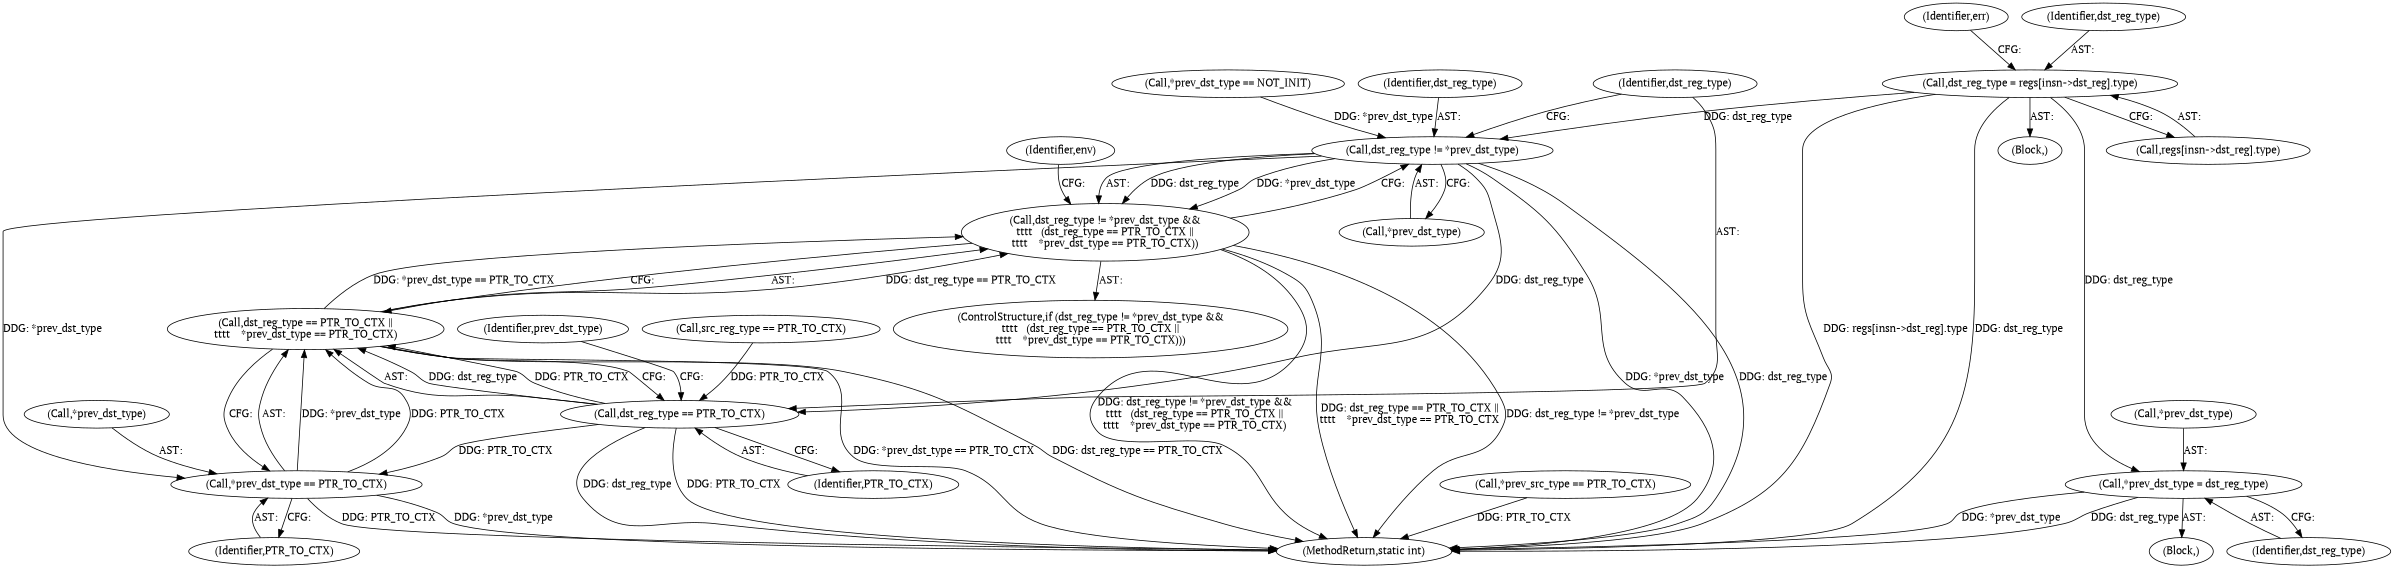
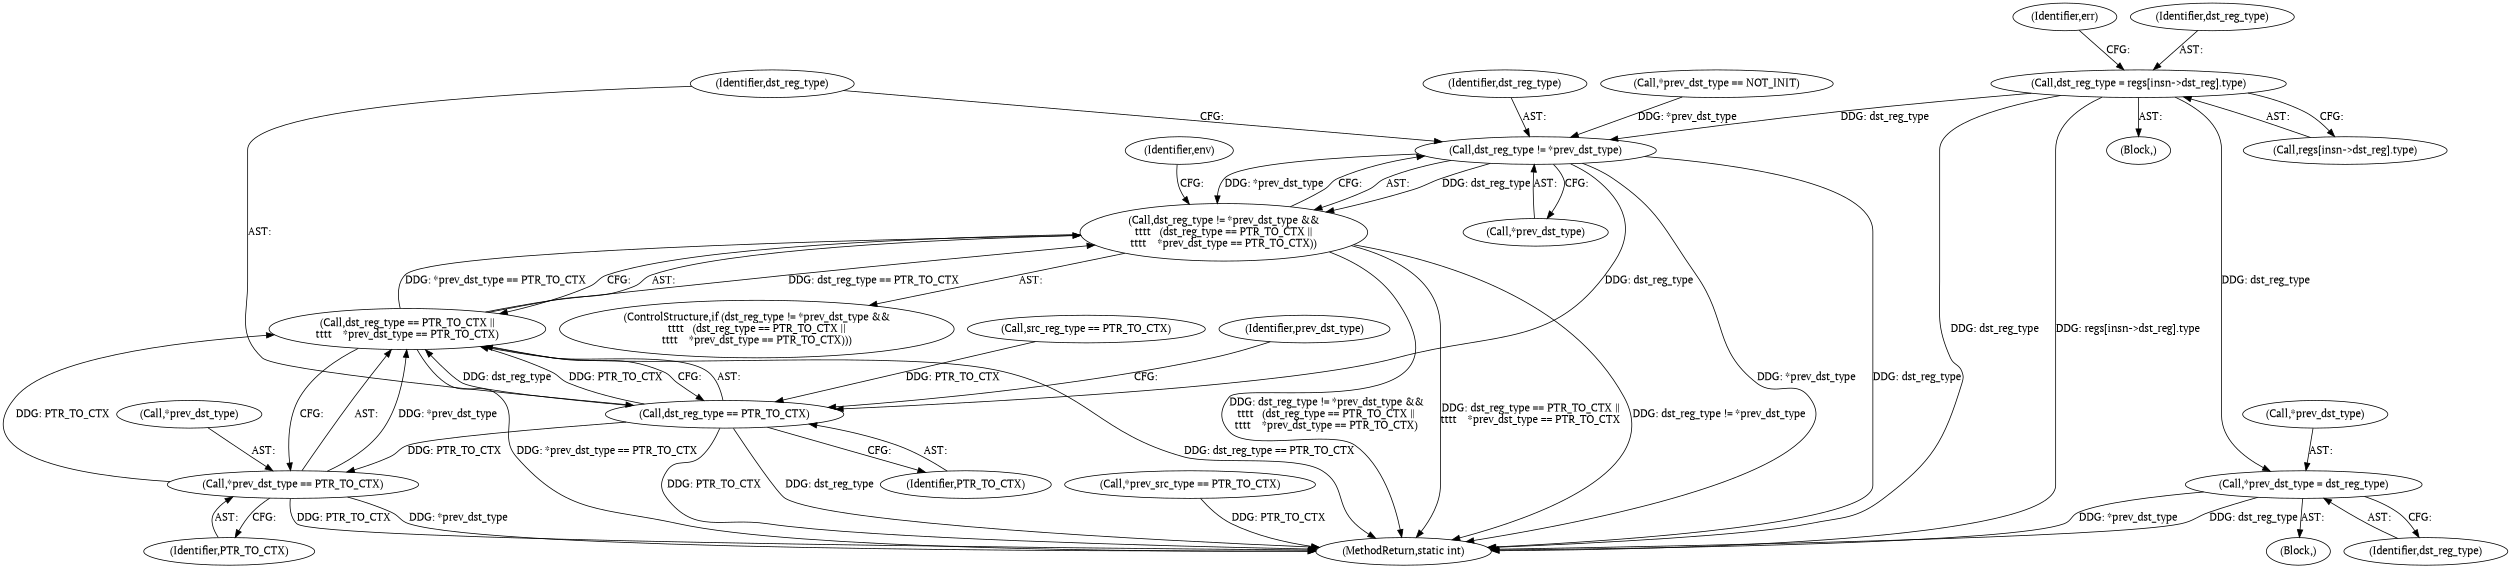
edge "(Call,dst_reg_type != *prev_dst_type)" -> "(Call,*prev_dst_type == PTR_TO_CTX)": removed, label "DDG: *prev_dst_type"
